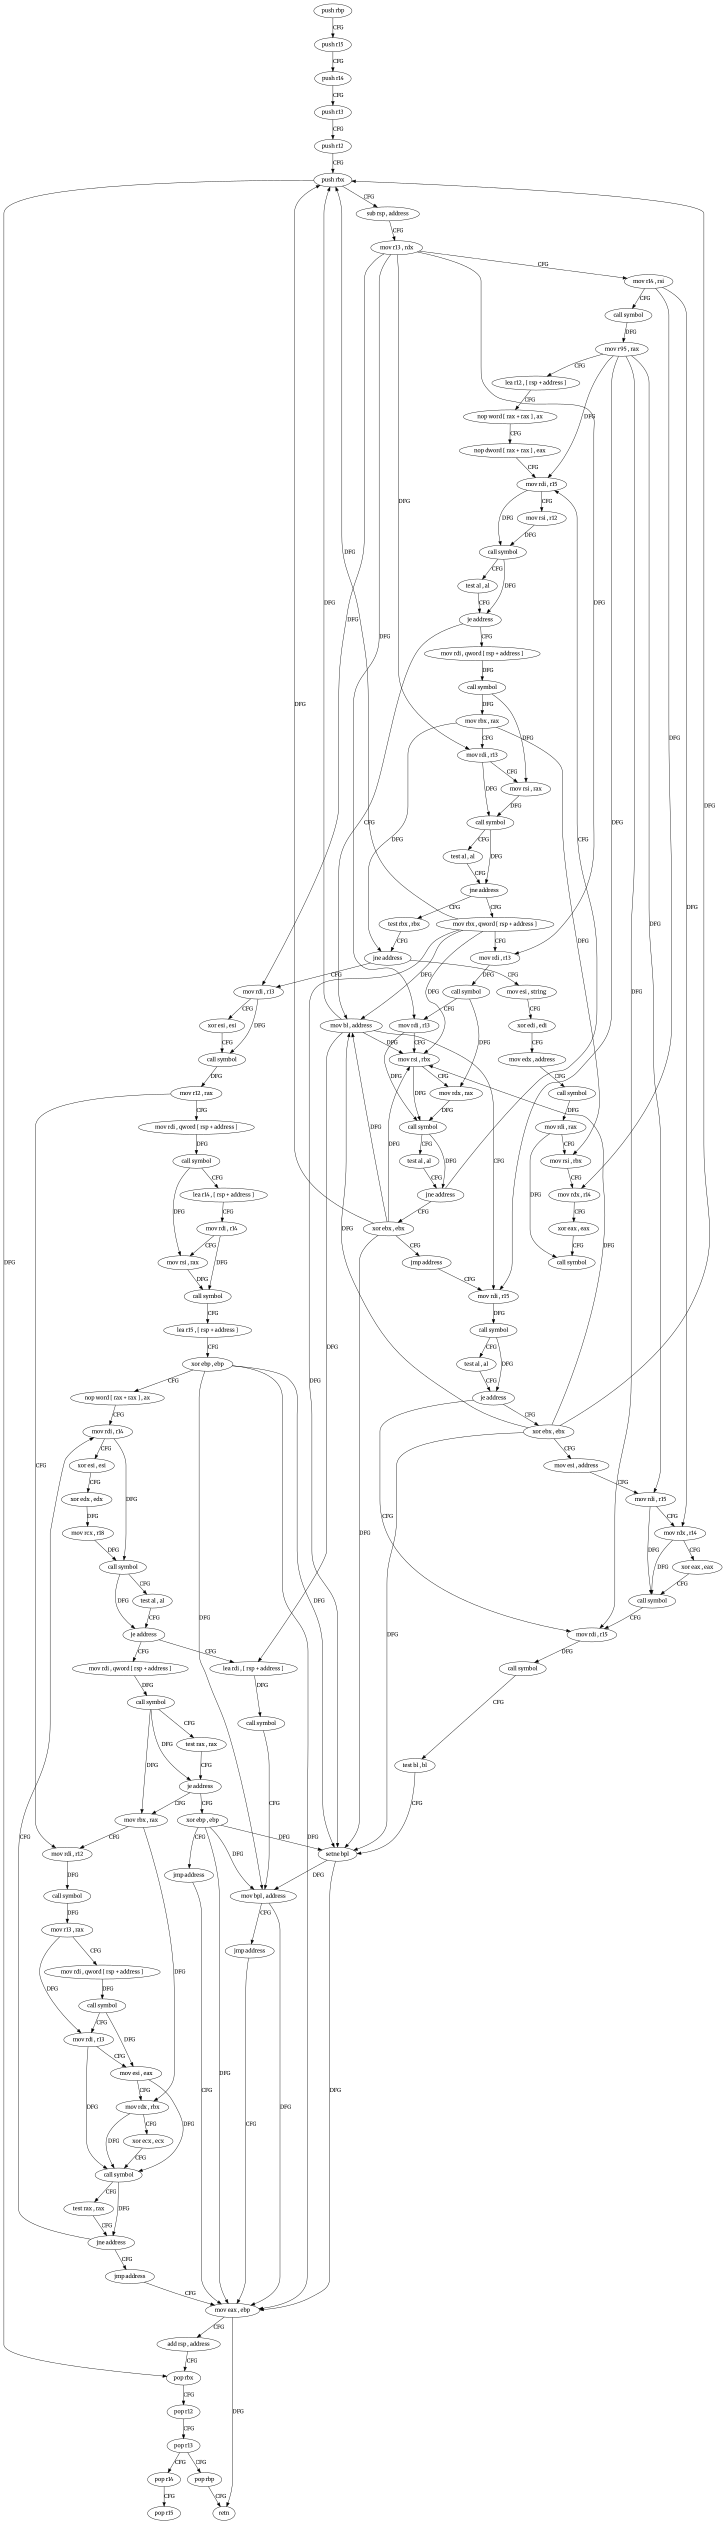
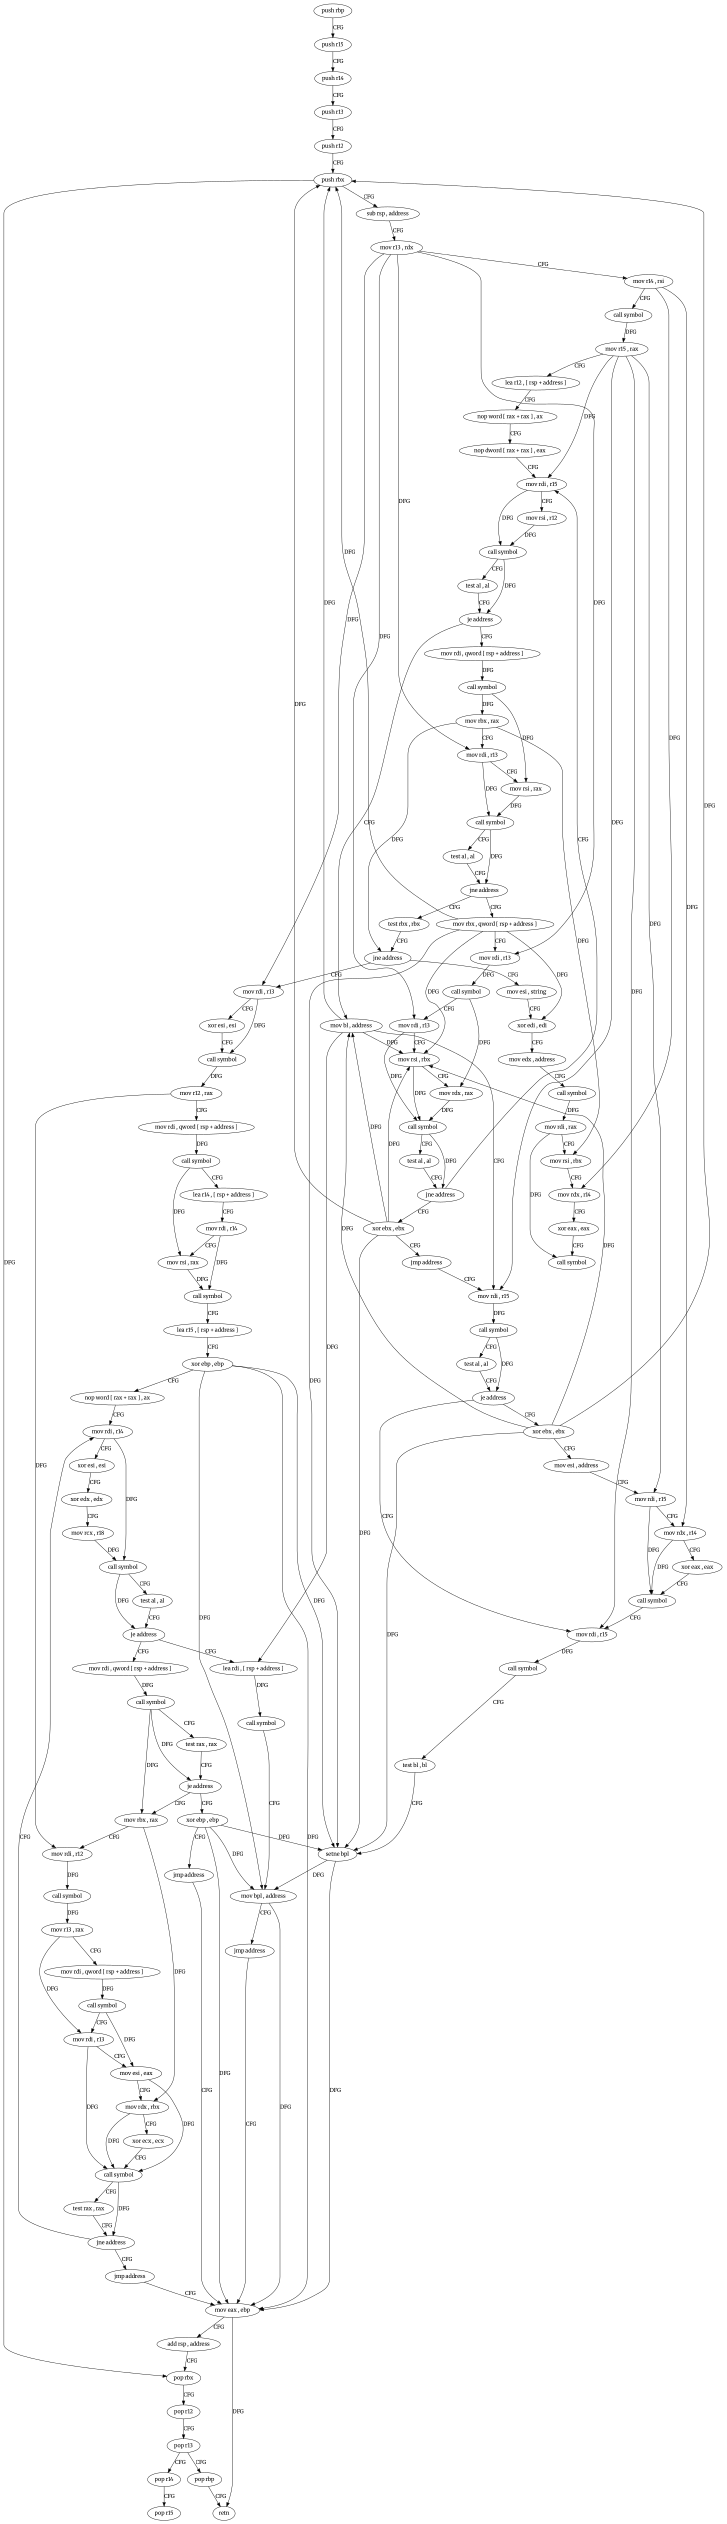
node "mov r95 , rax": label "mov r95 , rax" -> "mov r15 , rax"
edge "mov rbx , qword [ rsp + address ]" -> "mov bl , address": now "mov rbx , qword [ rsp + address ]" -> "xor edi , edi"
edge "mov r12 , rax" -> "mov rdi , r12": label "CFG" -> "DFG"
edge "xor edx , edx" -> "mov rcx , r18": label "DFG" -> "CFG"
